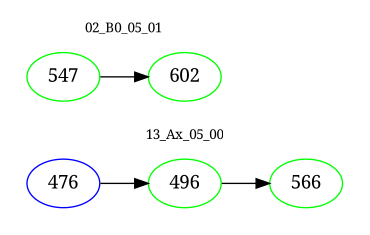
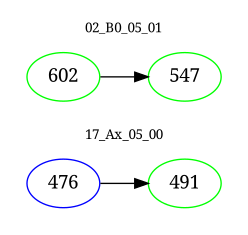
edge "547" -> "602": reversed
cluster "13_Ax_05_00": label "13_Ax_05_00" -> "17_Ax_05_00"
node "496": label "496" -> "491"
node "566": removed
